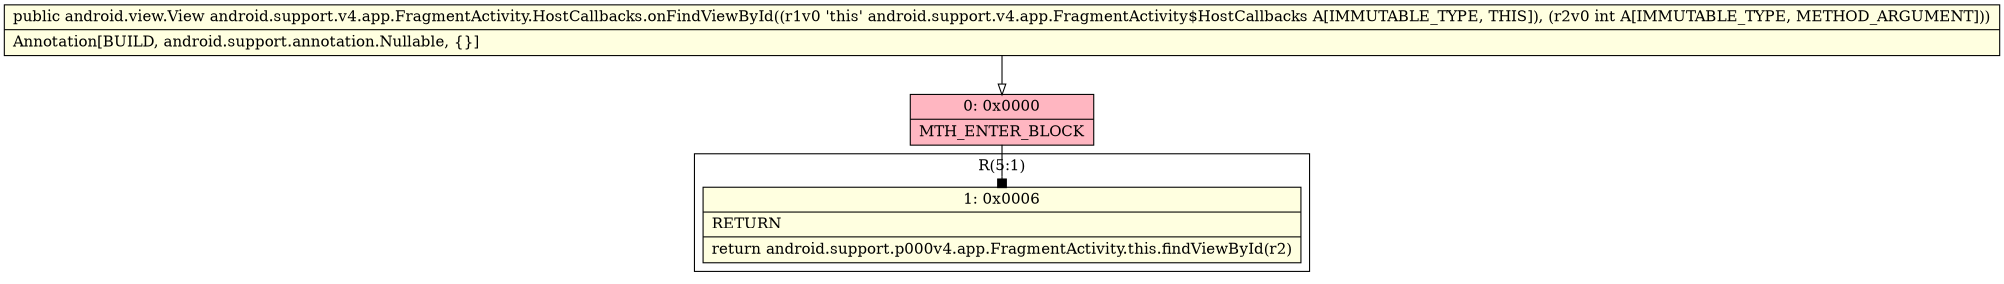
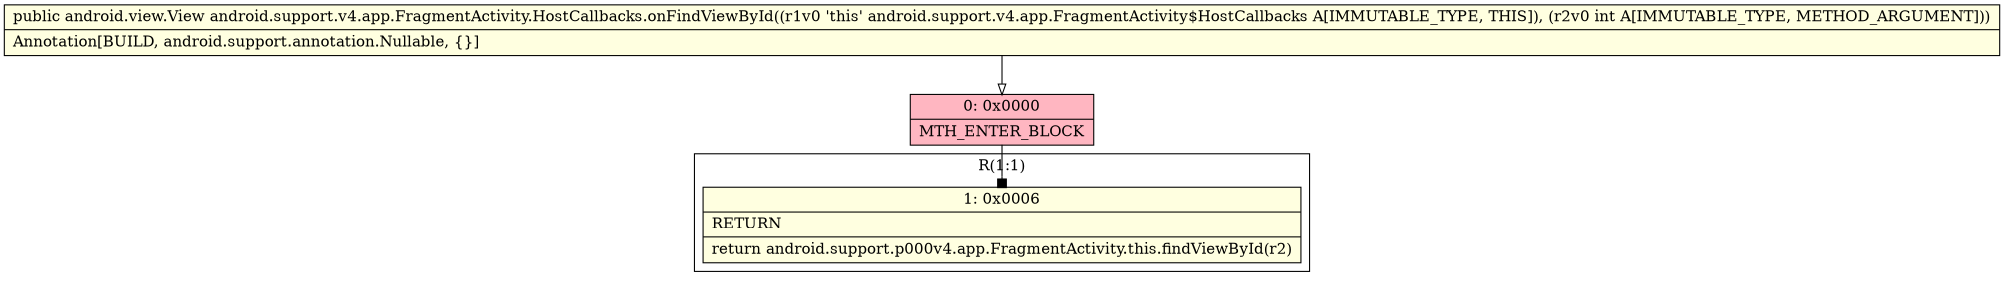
cluster "R(5:1)": label "R(5:1)" -> "R(1:1)"
